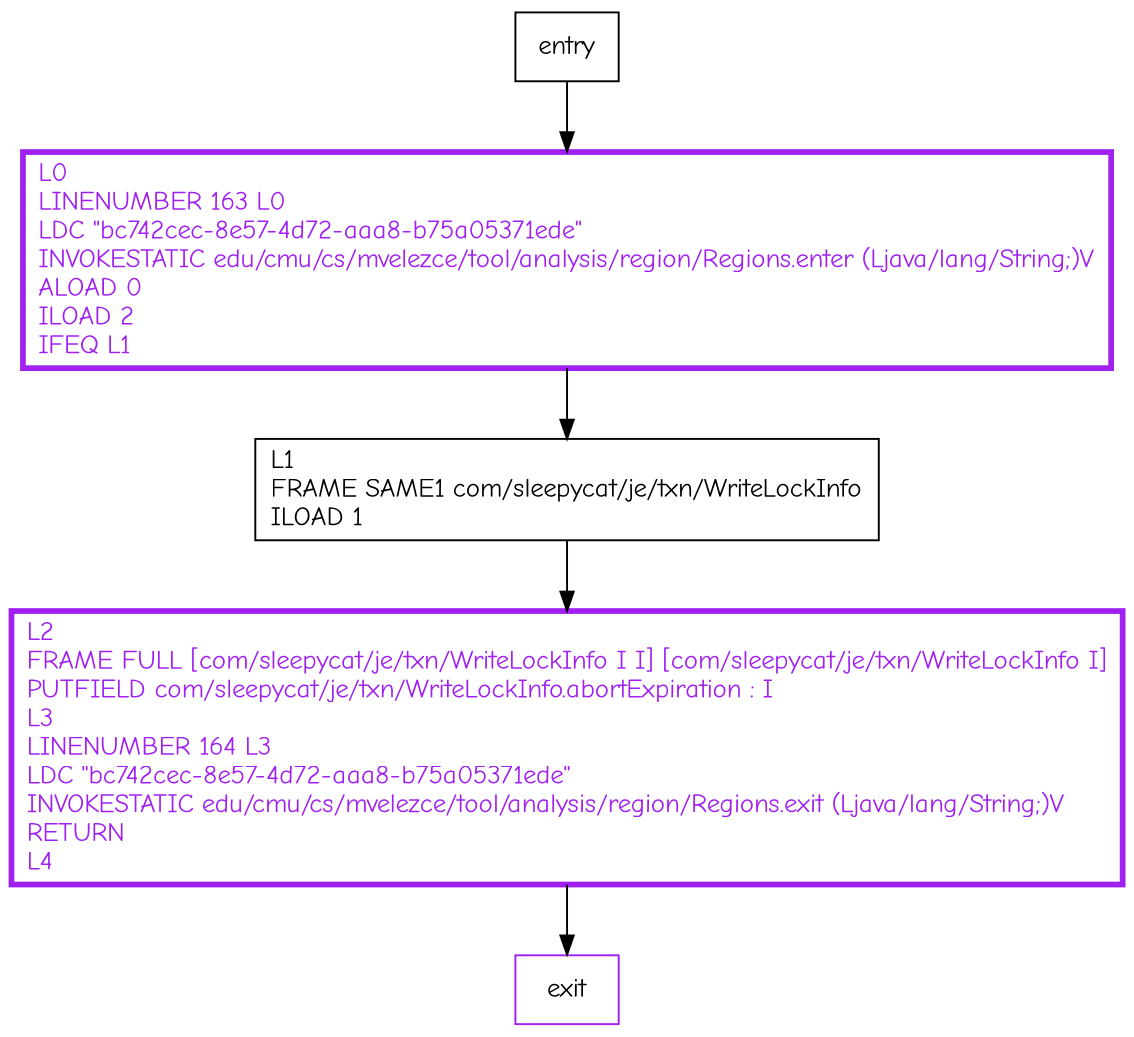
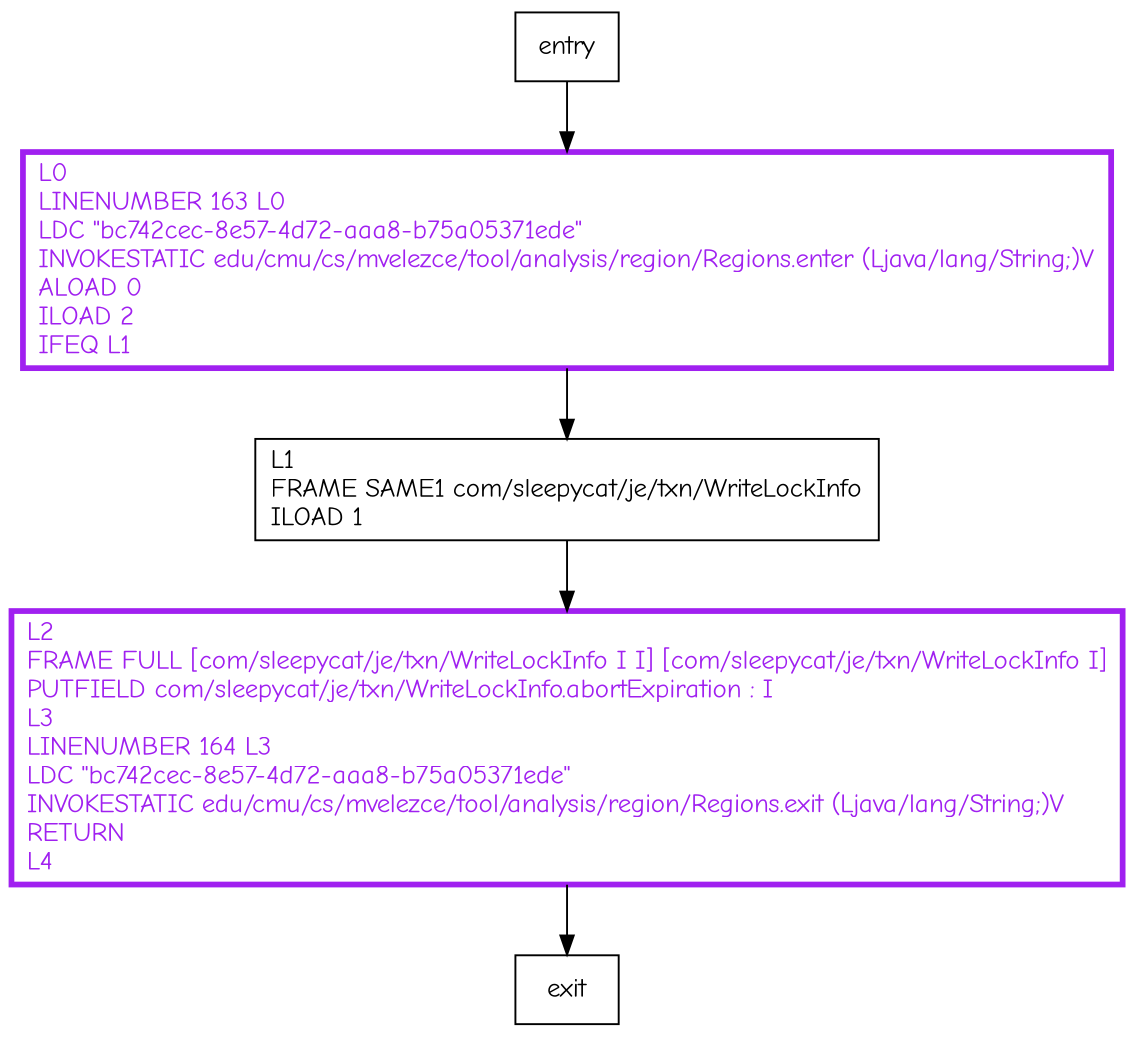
node "exit": color purple -> black
